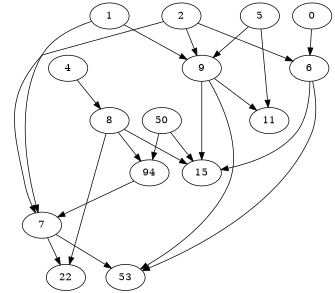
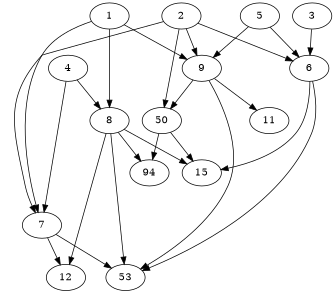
node "0": label "0" -> "3"
edge "1" -> "8": added
edge "2" -> "50": added
edge "5" -> "11": now "5" -> "6"
edge "9" -> "15": now "9" -> "50"
edge "8" -> "53": added
edge "94" -> "7": now "4" -> "7"
node "22": label "22" -> "12"
